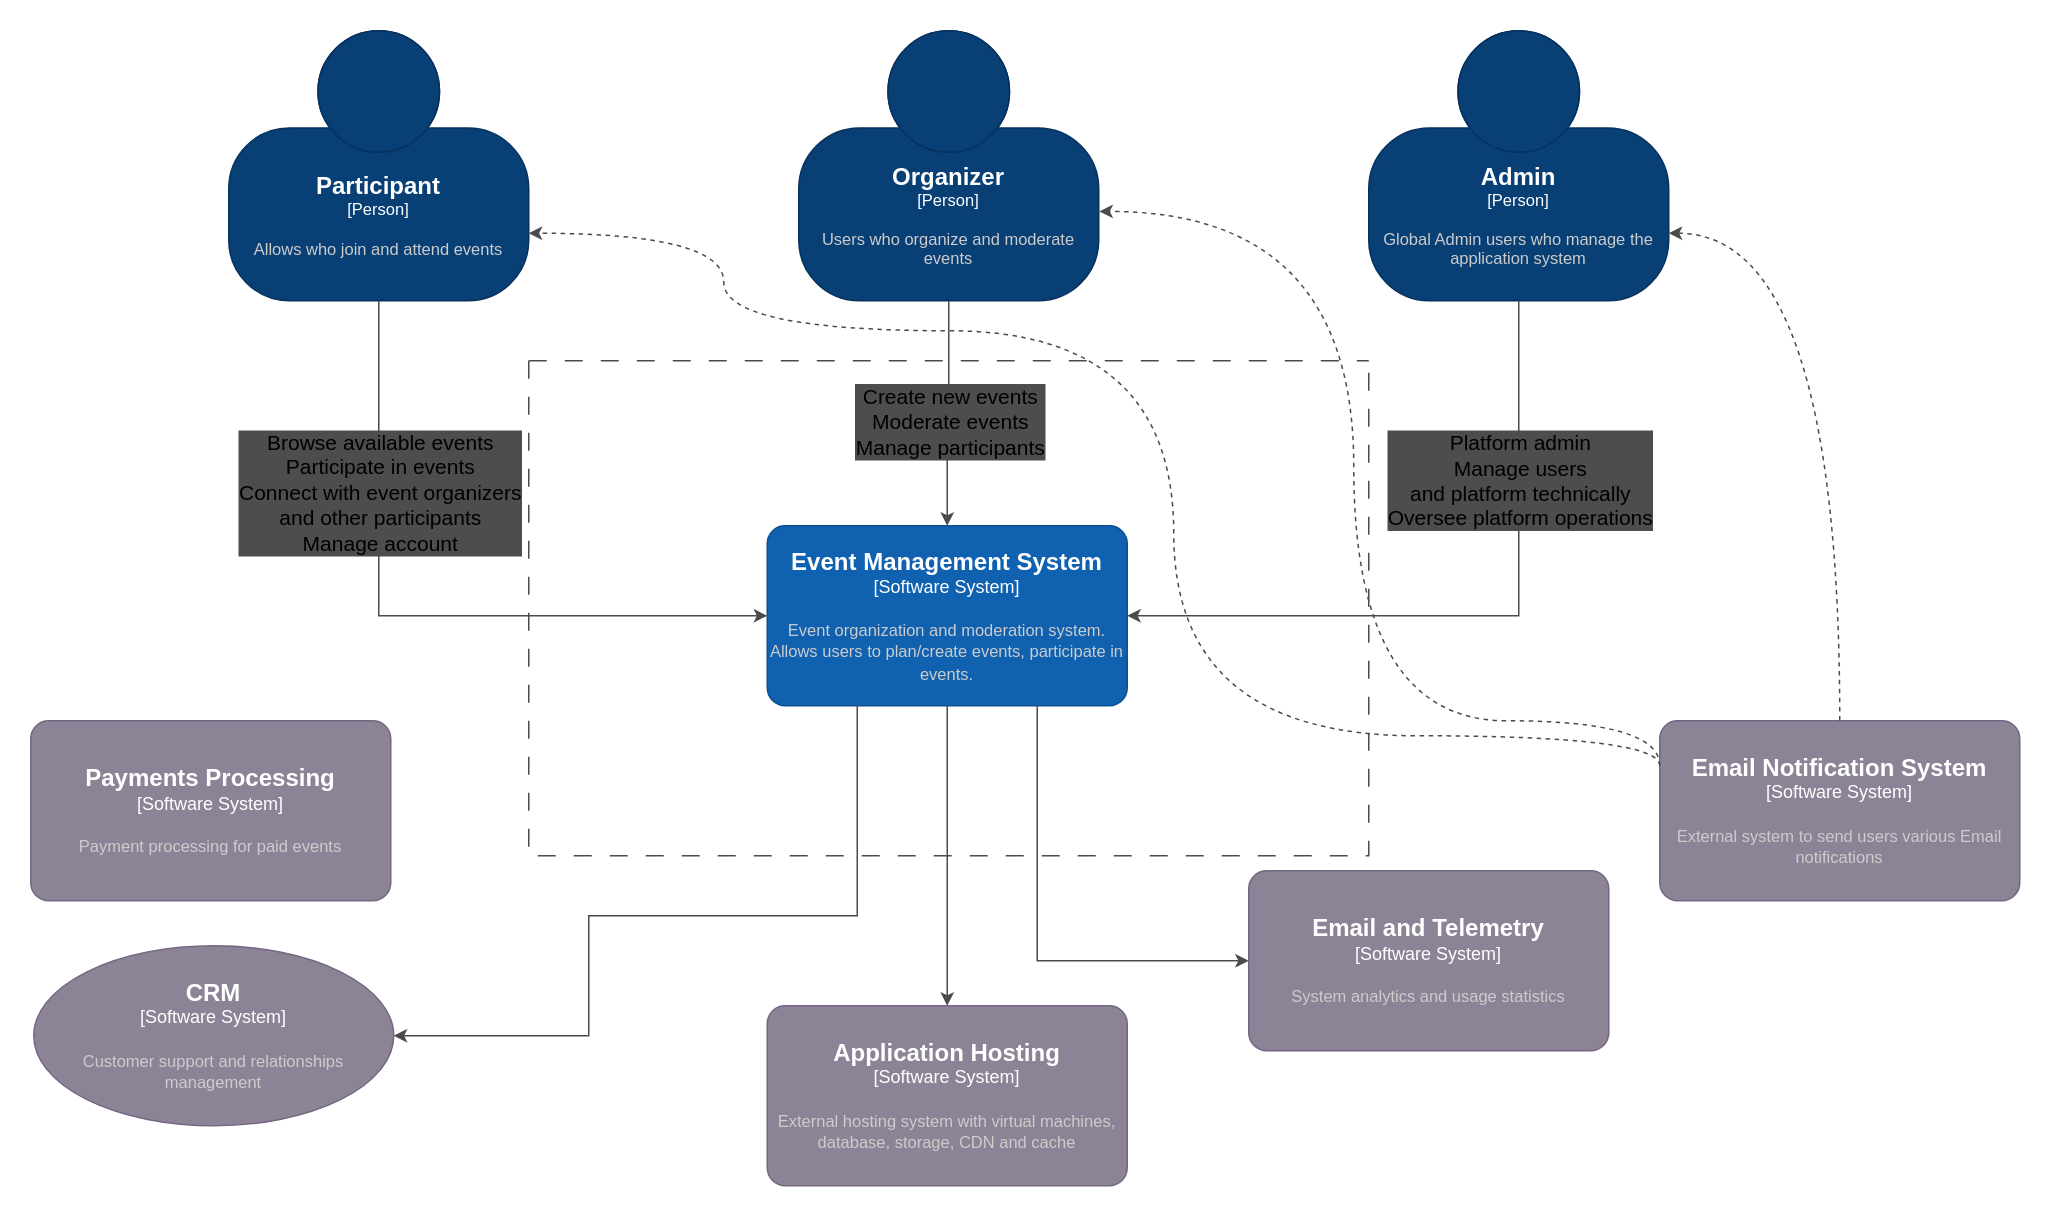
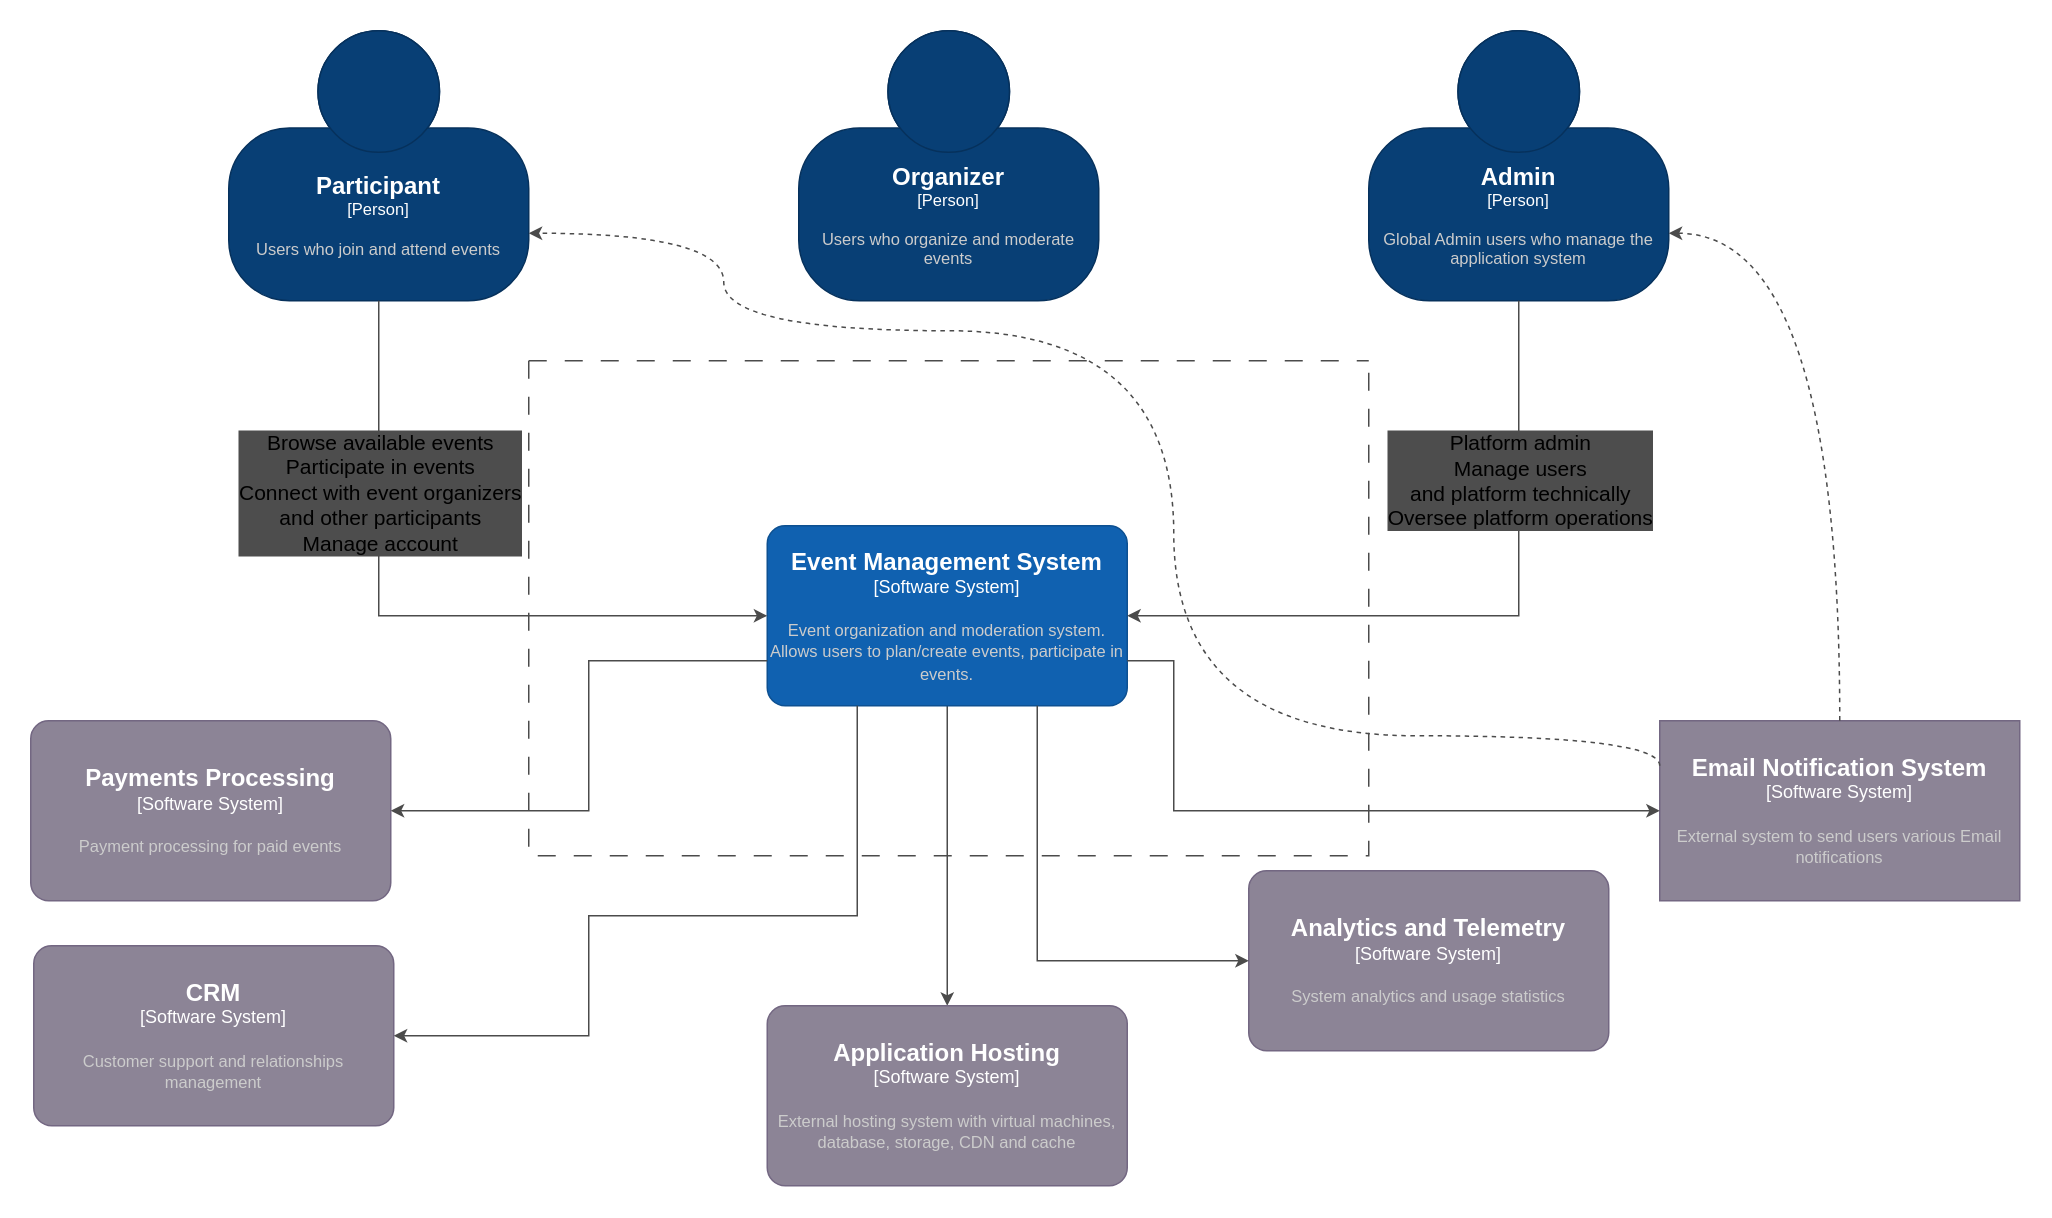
node "Participant [Person] Allows who join and attend events": label "Participant [Person] Allows who join and attend events" -> "Participant [Person] Users who join and attend events"
edge "Email Notification System [Software System] External system to send users various Email notifications" -> "Organizer [Person] Users who organize and moderate events": removed
edge "Organizer [Person] Users who organize and moderate events" -> "Event Management System [Software System] Event organization and moderation system. Allows users to plan/create events, participate in events.": removed, label "Create new events Moderate events Manage participants"
edge "Event Management System [Software System] Event organization and moderation system. Allows users to plan/create events, participate in events." -> "Payments Processing [Software System] Payment processing for paid events": added
edge "Event Management System [Software System] Event organization and moderation system. Allows users to plan/create events, participate in events." -> "Email Notification System [Software System] External system to send users various Email notifications": added
node "Email Notification System [Software System] External system to send users various Email notifications": shape rounded rectangle -> rectangle
node "Email and Telemetry [Software System] System analytics and usage statistics": label "Email and Telemetry [Software System] System analytics and usage statistics" -> "Analytics and Telemetry [Software System] System analytics and usage statistics"
node "CRM [Software System] Customer support and relationships management": shape ellipse -> rounded rectangle
